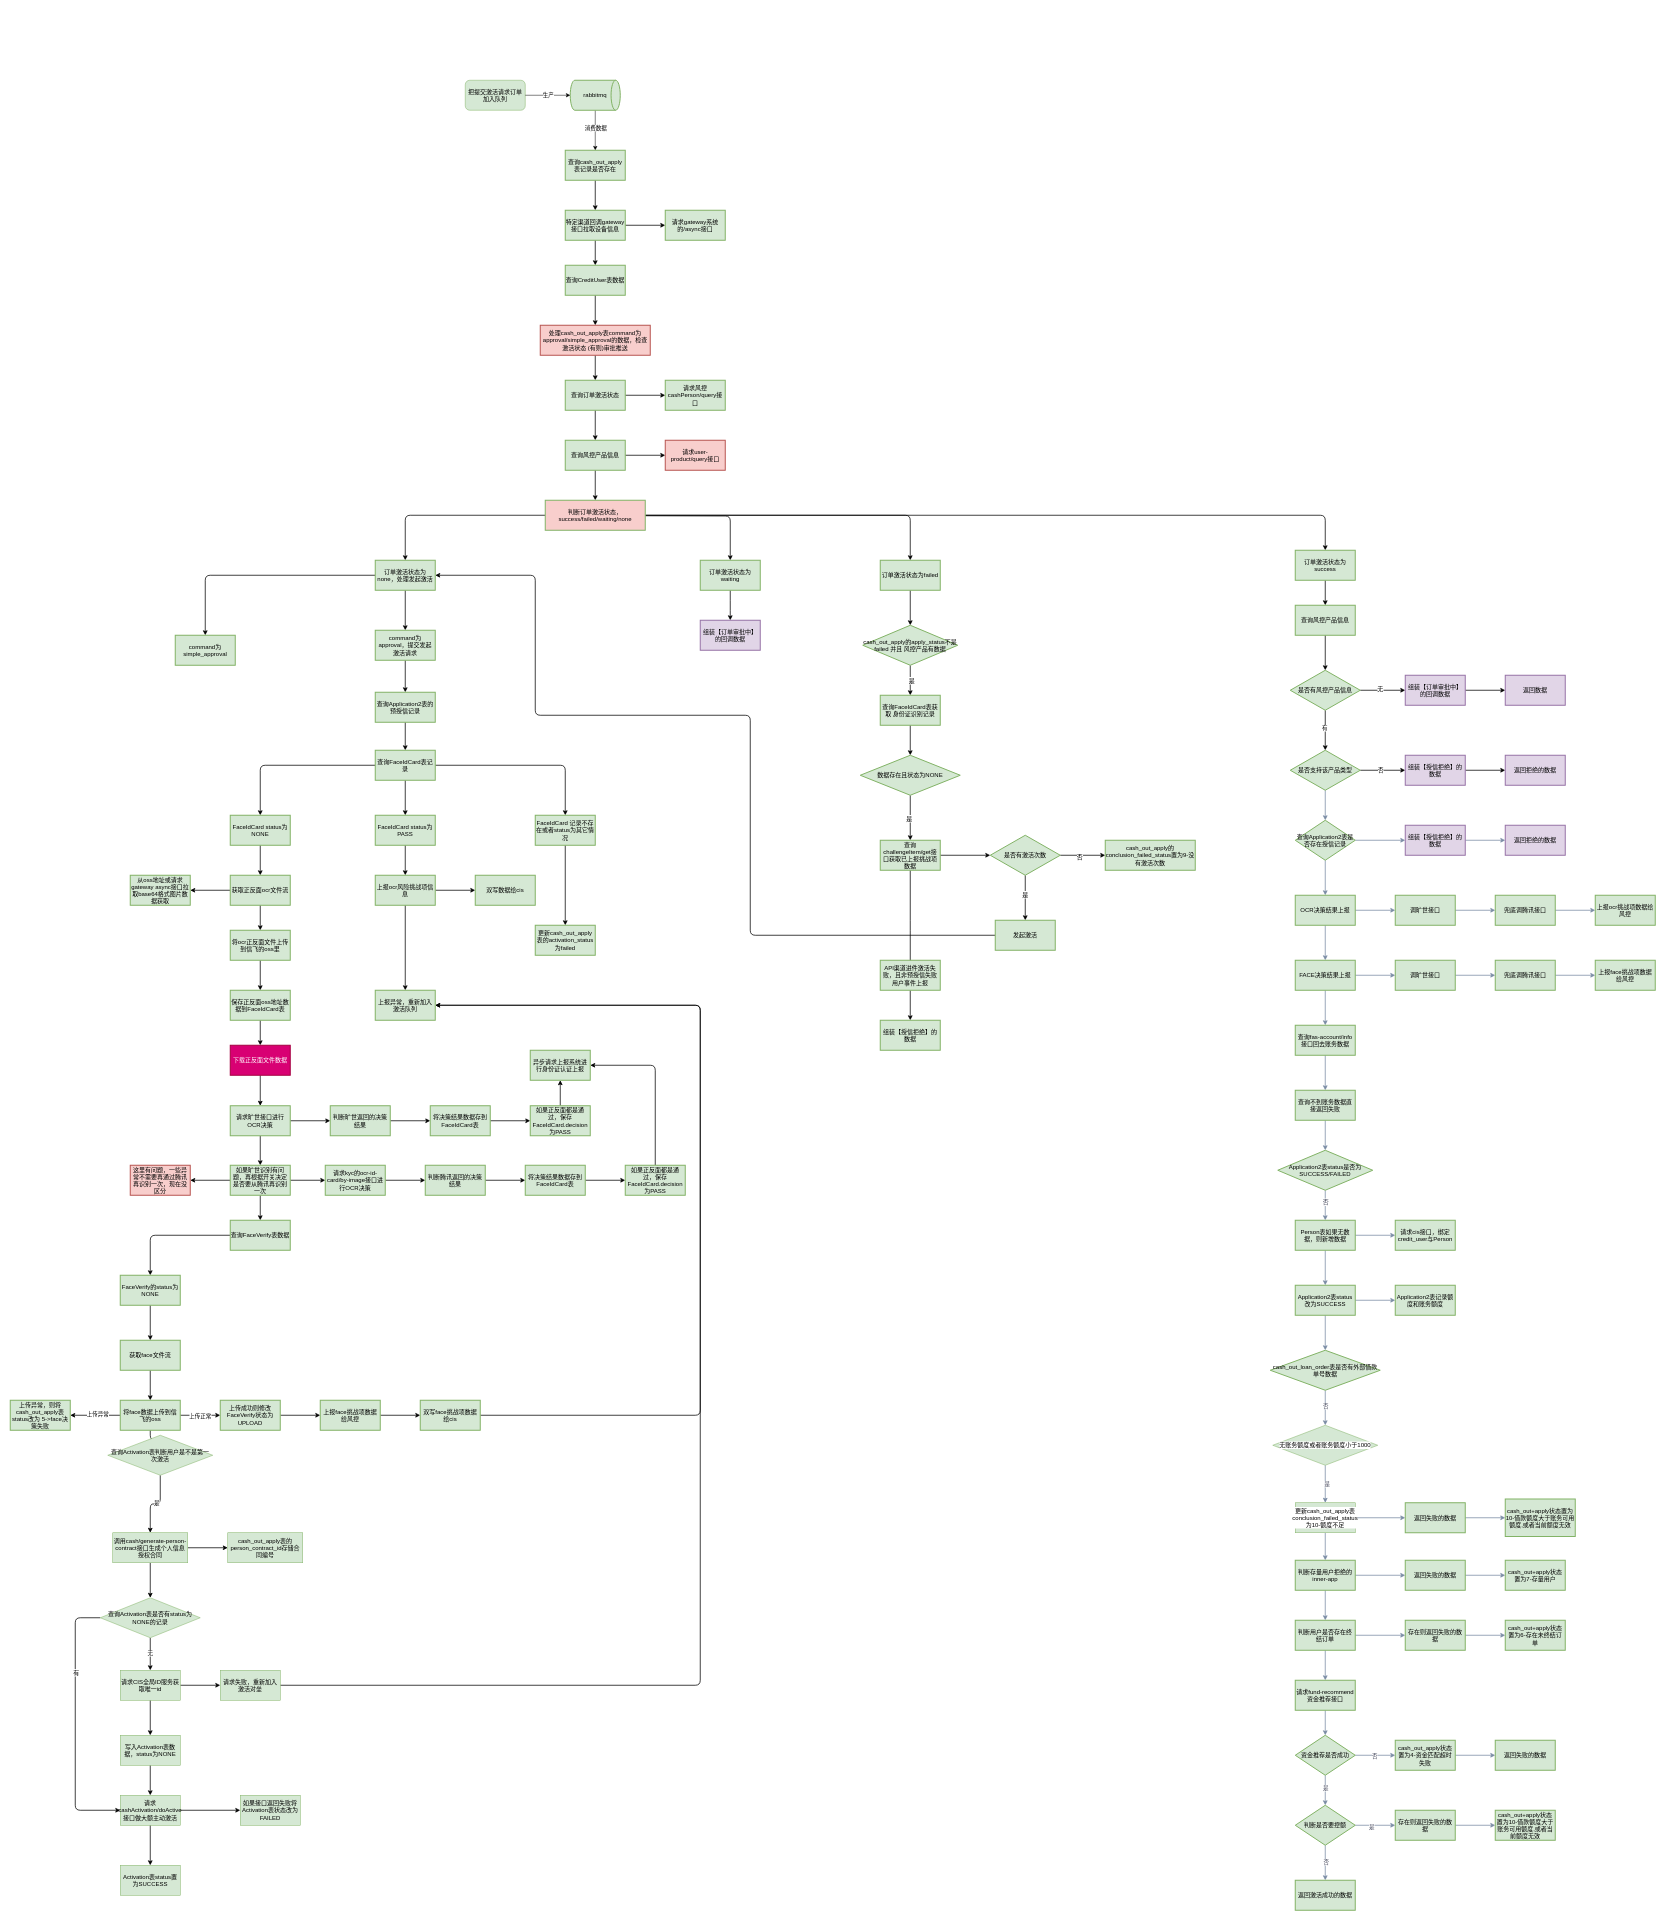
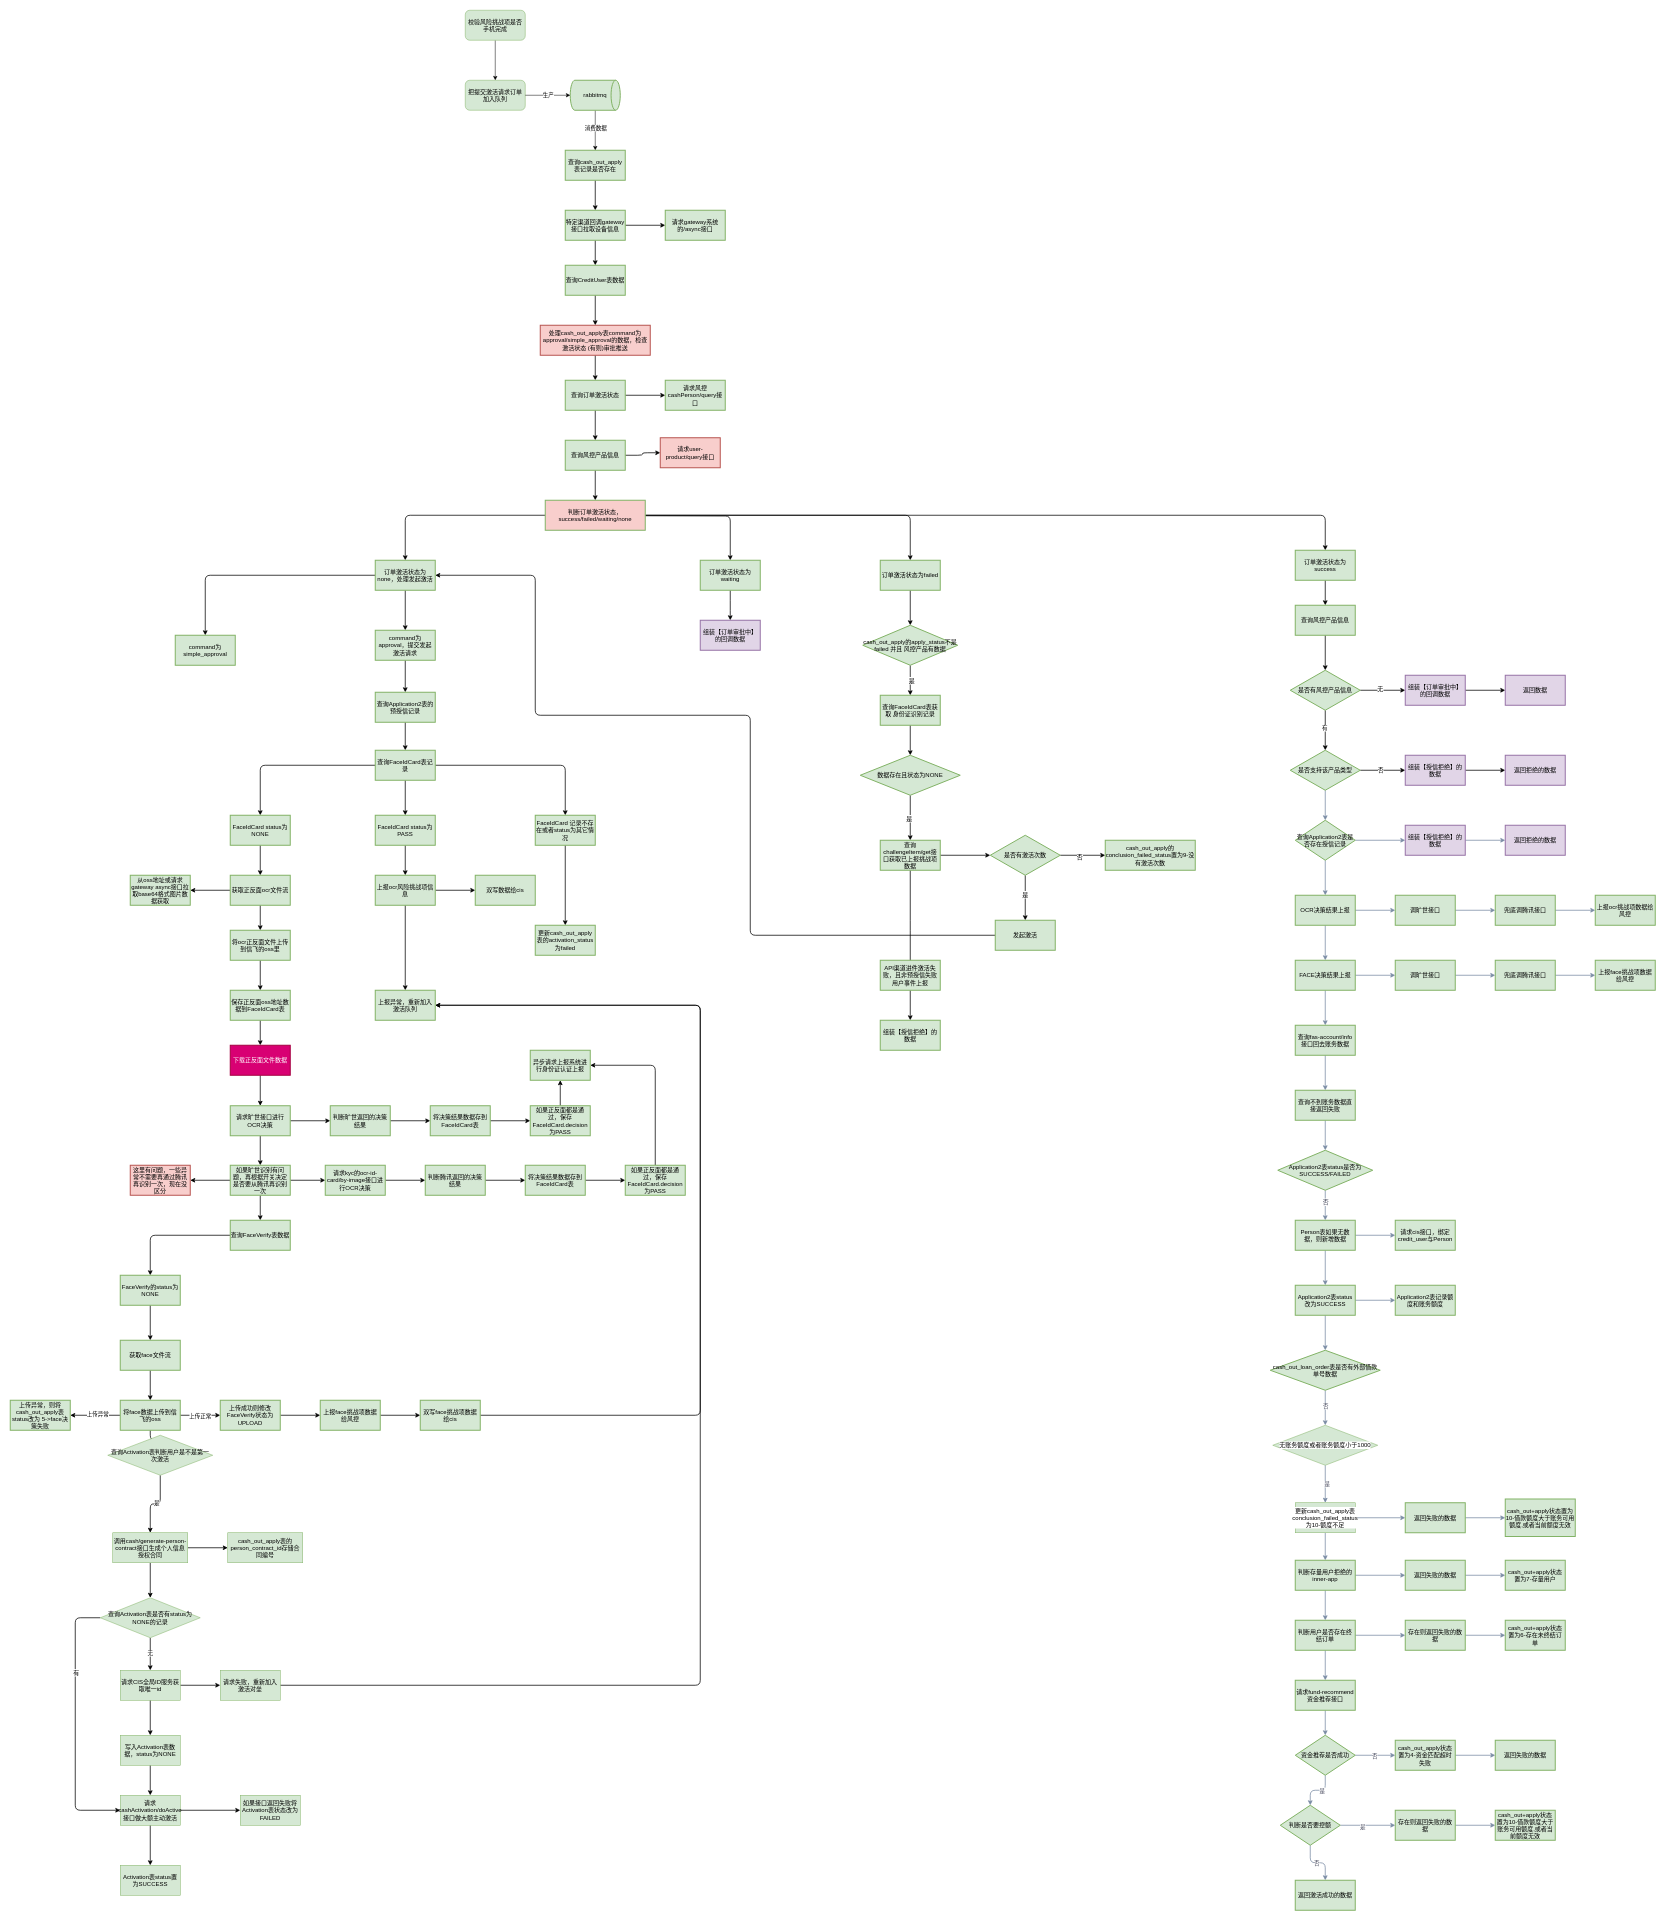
node "校验风险挑战项是否手机完成": added
edge "校验风险挑战项是否手机完成" -> "把提交激活请求订单加入队列": added
node "请求user-product/query接口": moved (695, 455) -> (690, 453)
node "判断是否要控额": moved (1325, 1825) -> (1310, 1825)
